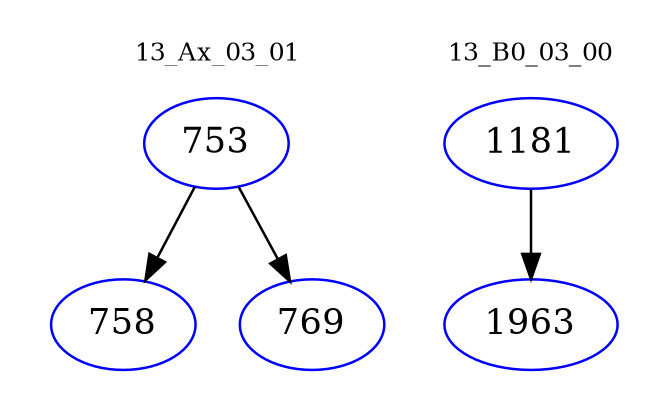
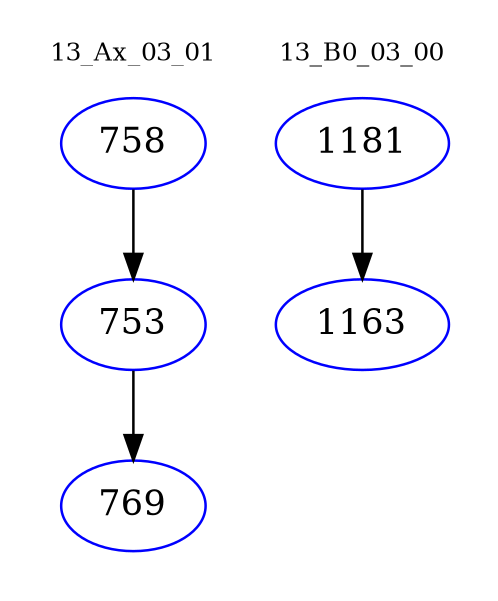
edge "753" -> "758": reversed
node "1963": label "1963" -> "1163"
